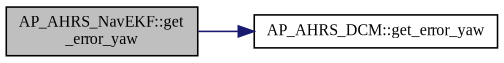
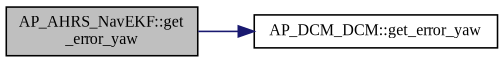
node "AP_AHRS_DCM::get_error_yaw": label "AP_AHRS_DCM::get_error_yaw" -> "AP_DCM_DCM::get_error_yaw"
